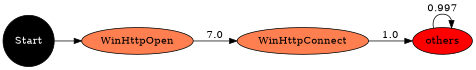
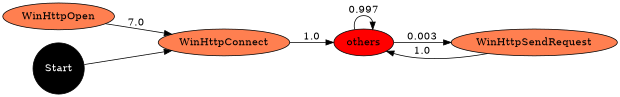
edge "Start" -> "WinHttpOpen": now "Start" -> "WinHttpConnect"
node "WinHttpSendRequest": added
